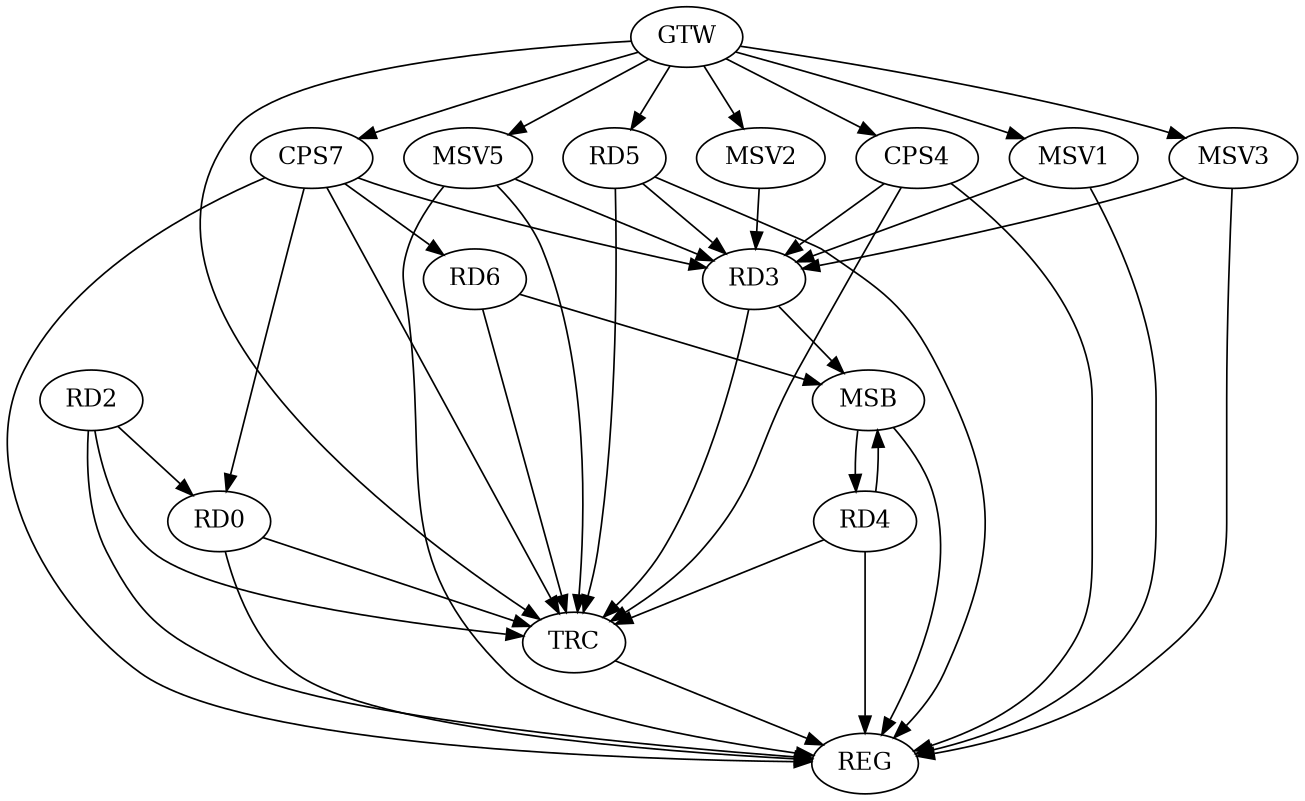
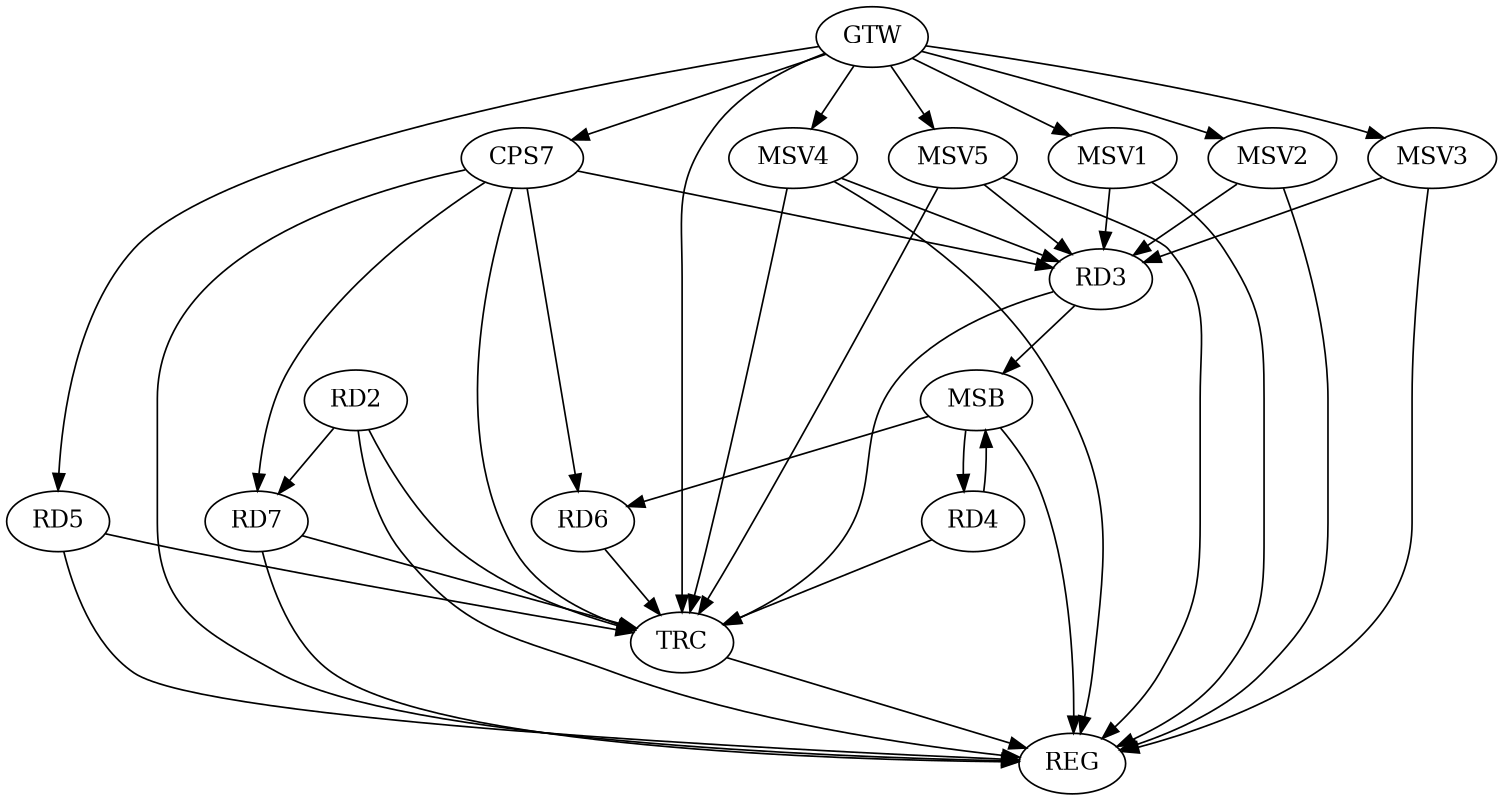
node "CPS4": label "CPS4" -> "MSV4"
edge "RD5" -> "RD3": removed
edge "RD6" -> "MSB": reversed
node "RD0": label "RD0" -> "RD7"
edge "RD4" -> "REG": now "MSV2" -> "REG"
